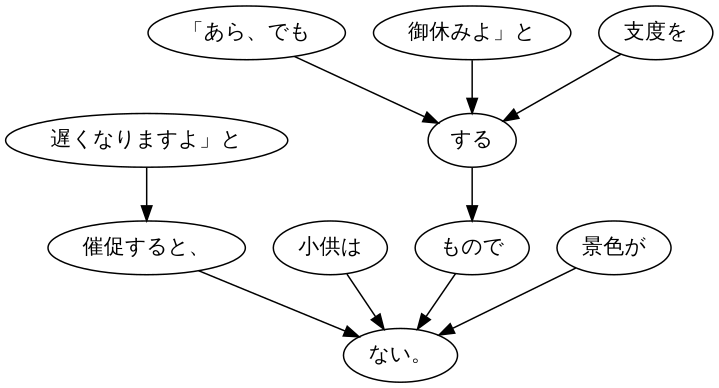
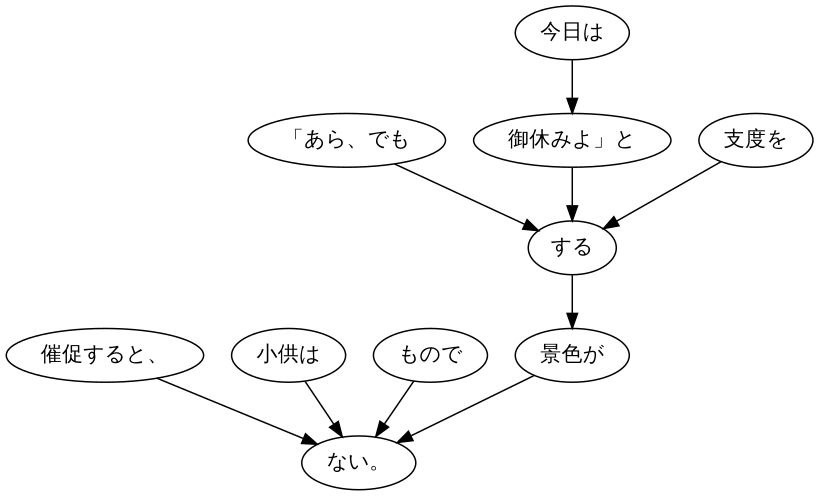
node "今日は": added
node "遅くなりますよ」と": removed
edge "する" -> "もので": now "する" -> "景色が"
